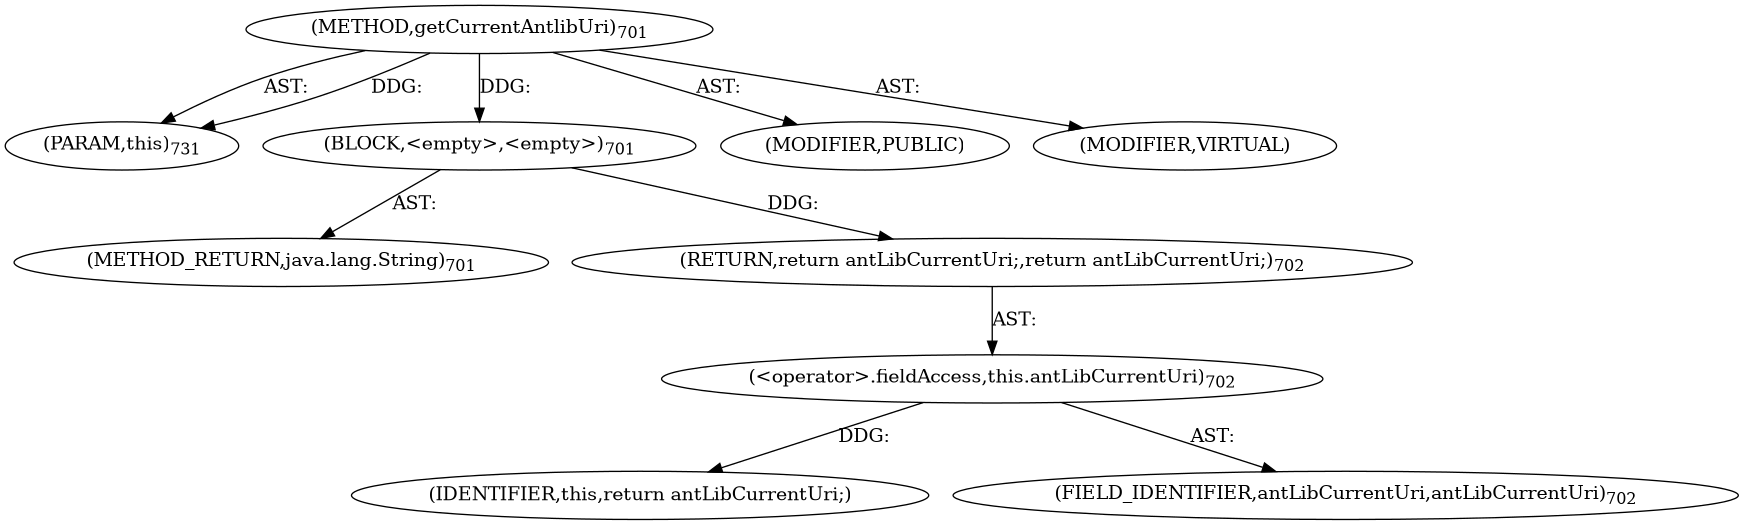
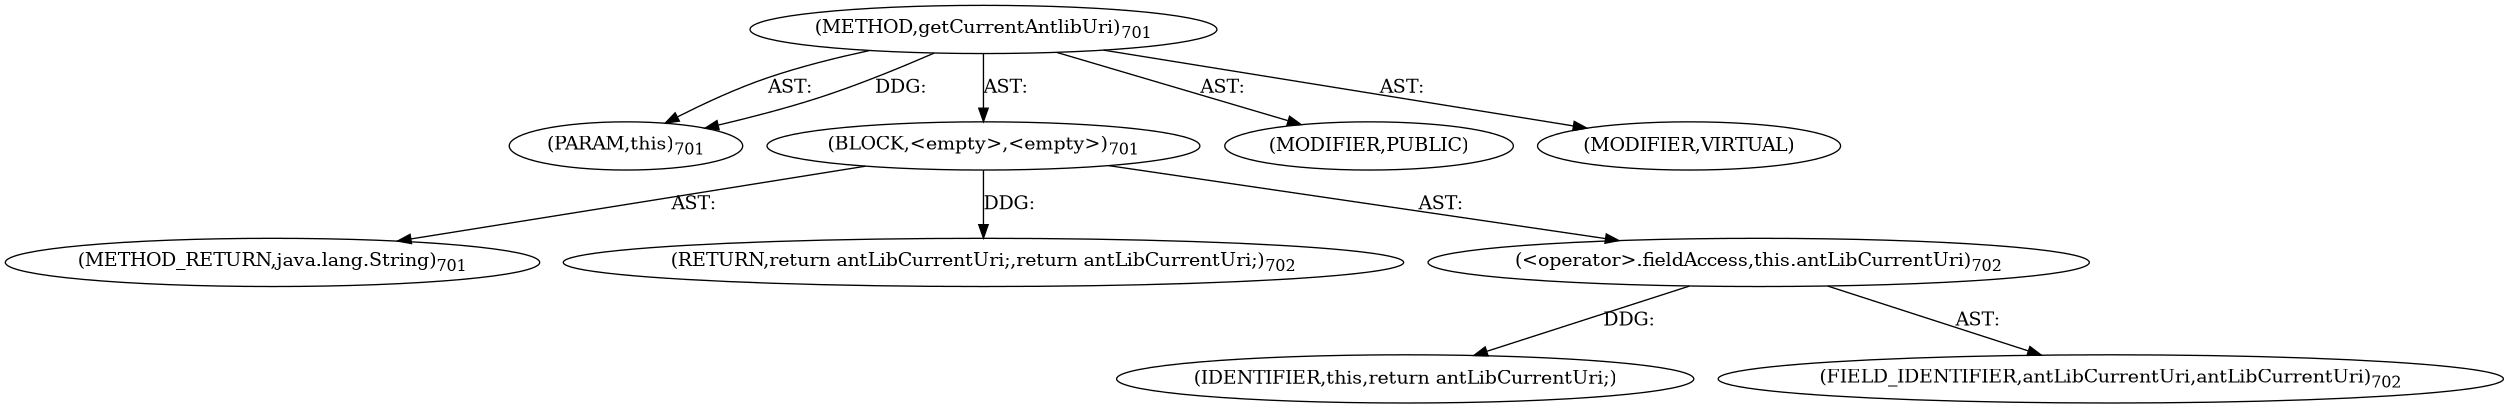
edge "(METHOD,getCurrentAntlibUri)" -> "(BLOCK,<empty>,<empty>)": label "DDG: " -> "AST: "
node "(PARAM,this)": text "731" -> "701"
edge "(RETURN,return antLibCurrentUri;,return antLibCurrentUri;)" -> "(<operator>.fieldAccess,this.antLibCurrentUri)": now "(BLOCK,<empty>,<empty>)" -> "(<operator>.fieldAccess,this.antLibCurrentUri)"
